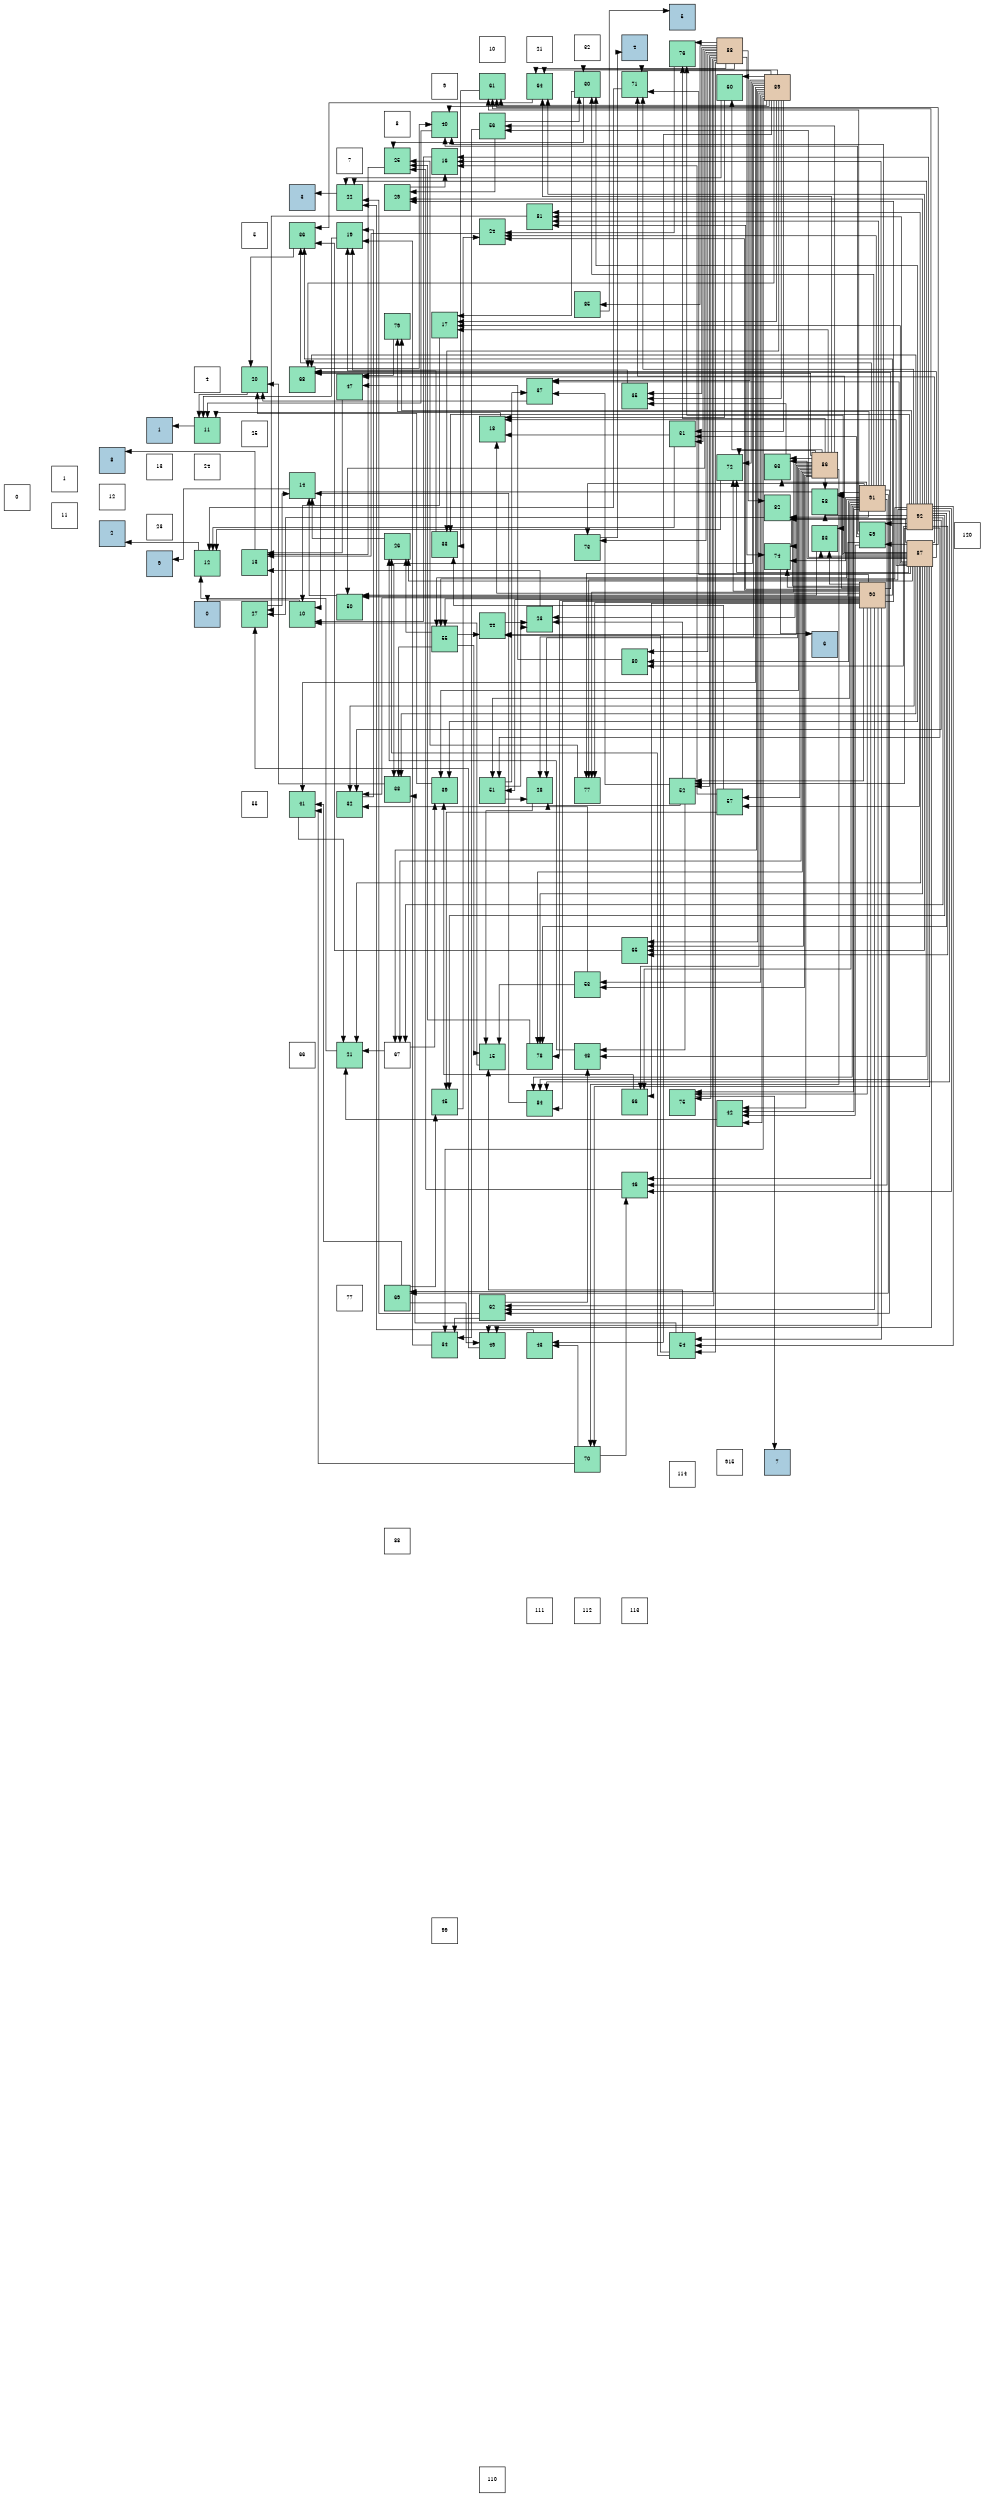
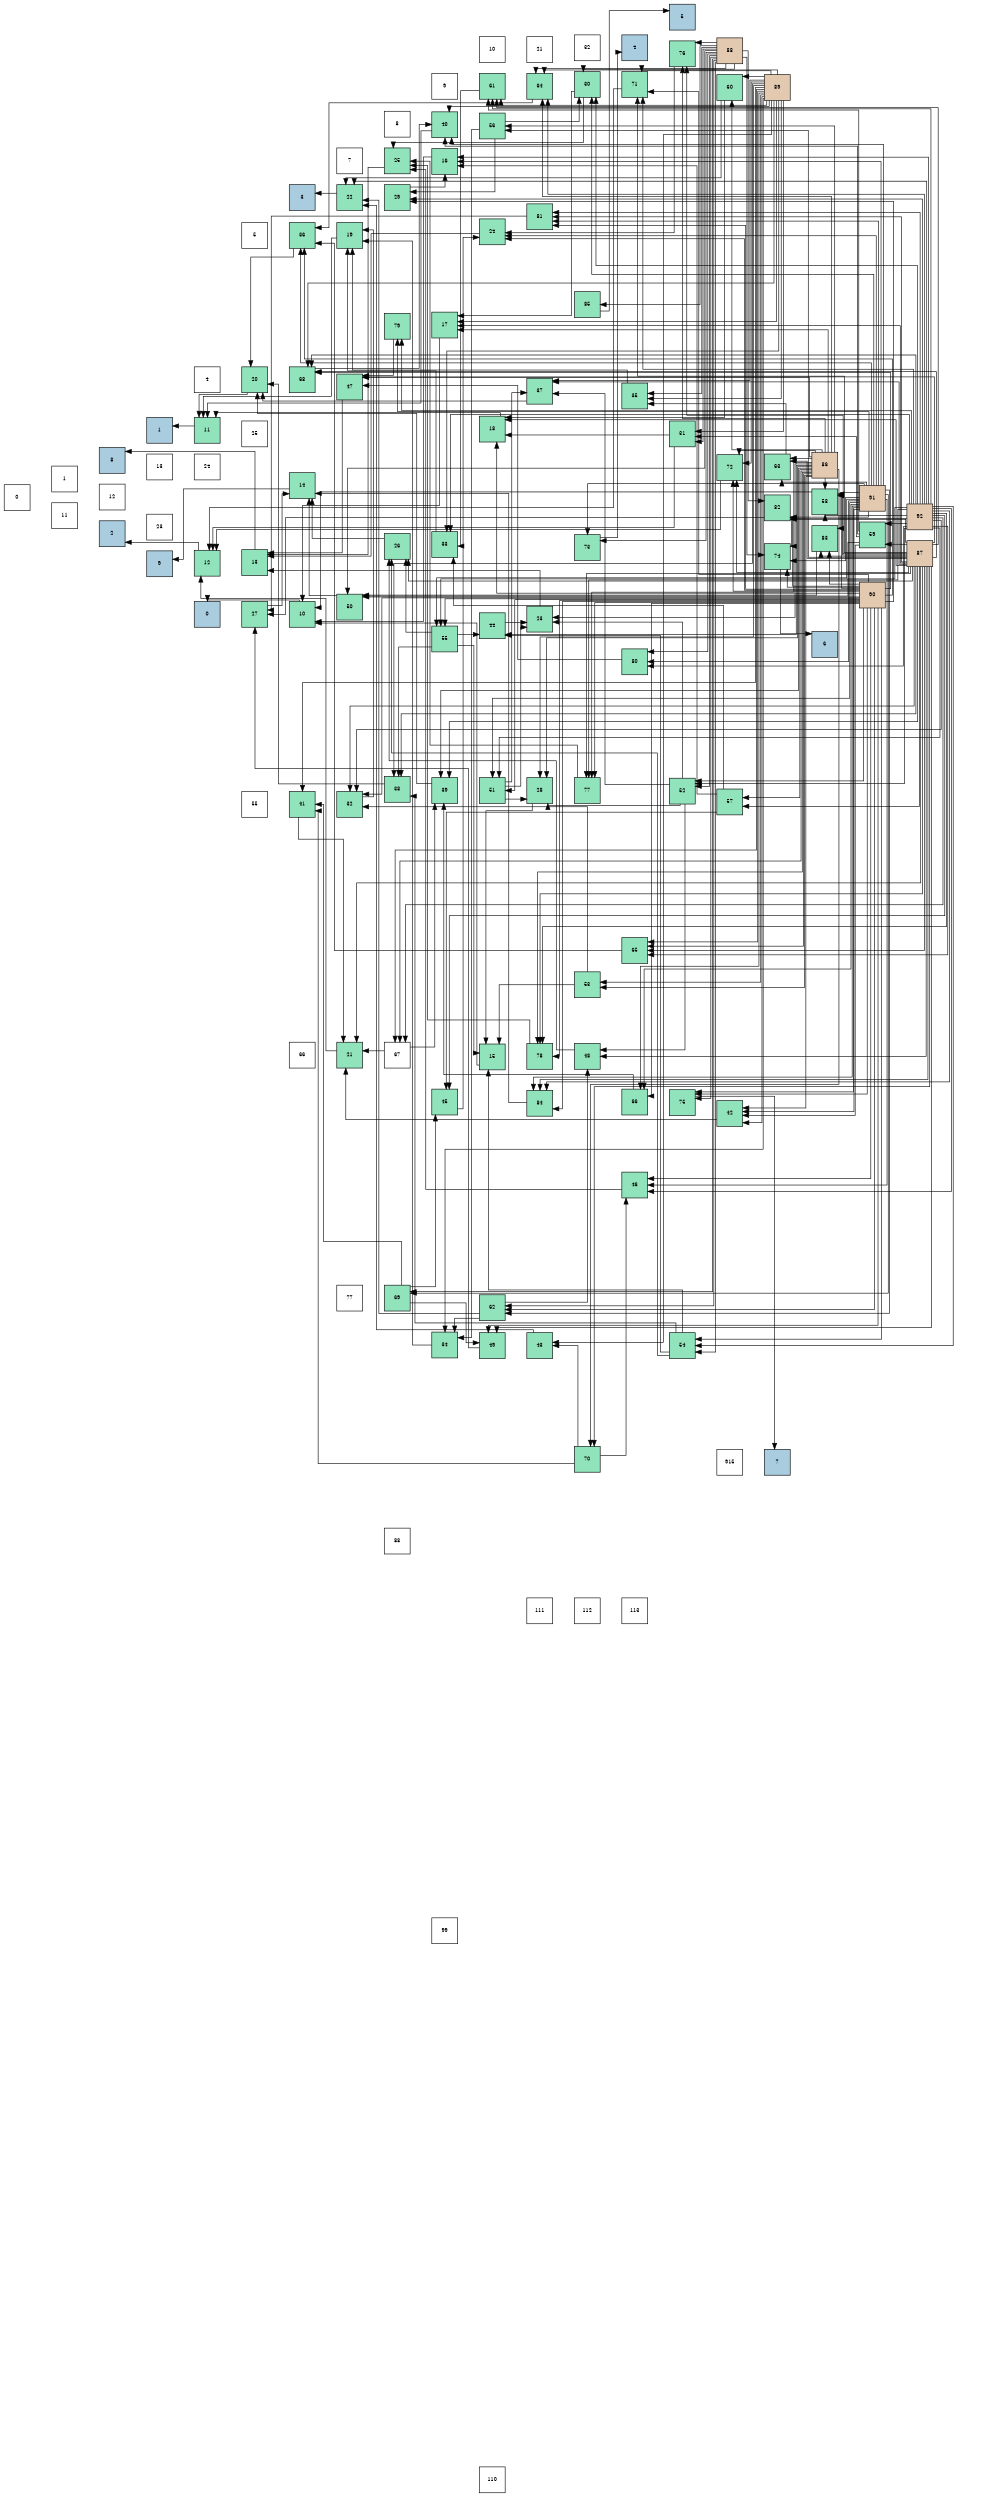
edge "86" -> "68": now "86" -> "47"
node "120": removed
node "114": removed
